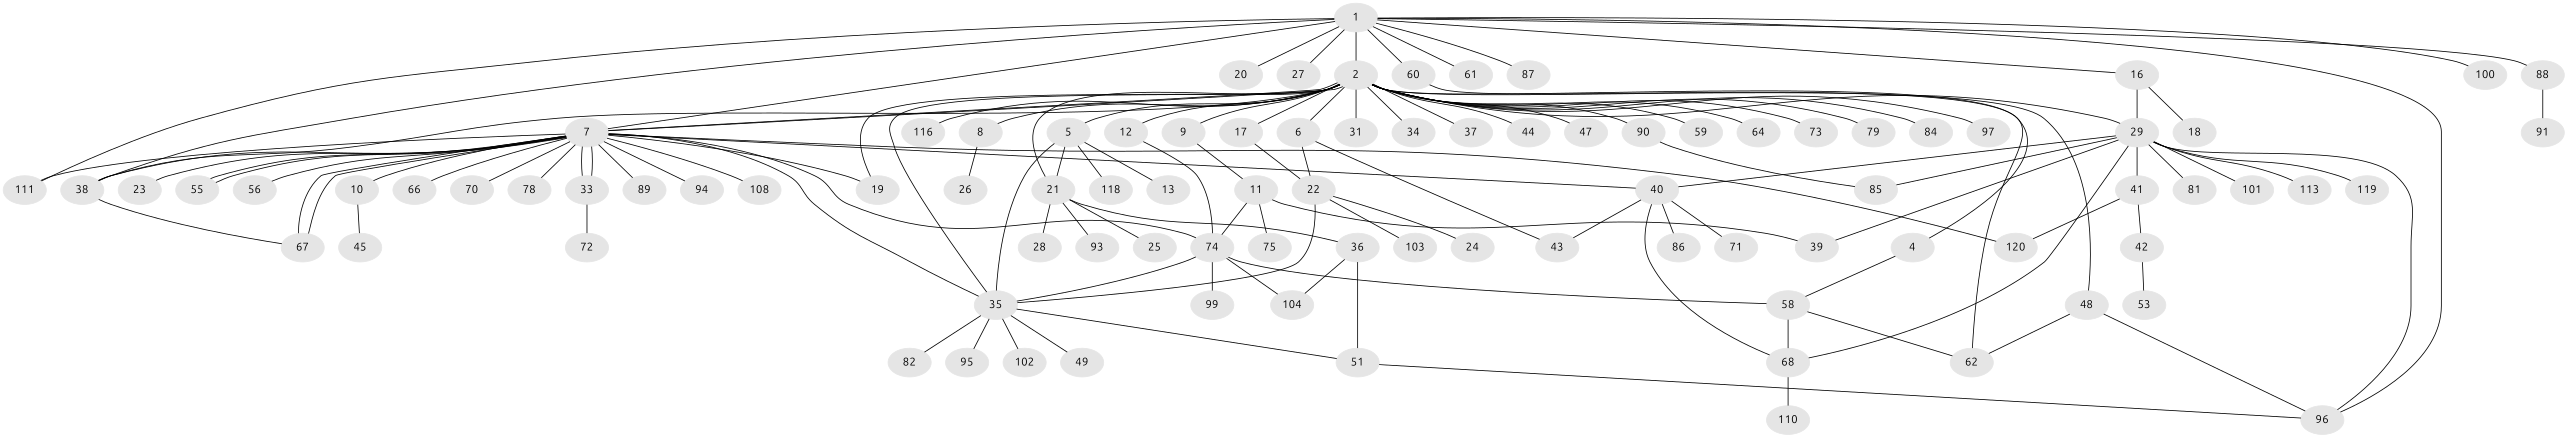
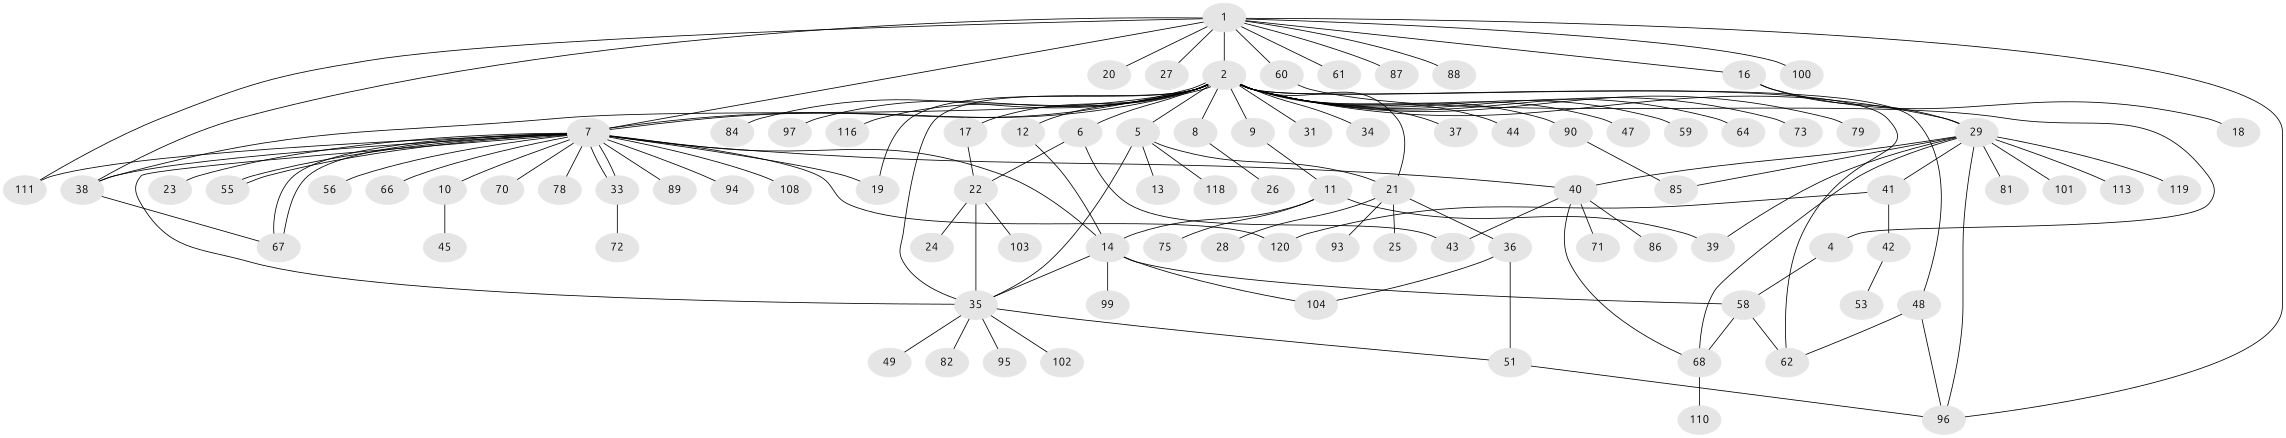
node "91": removed
node "74": label "74" -> "14"
